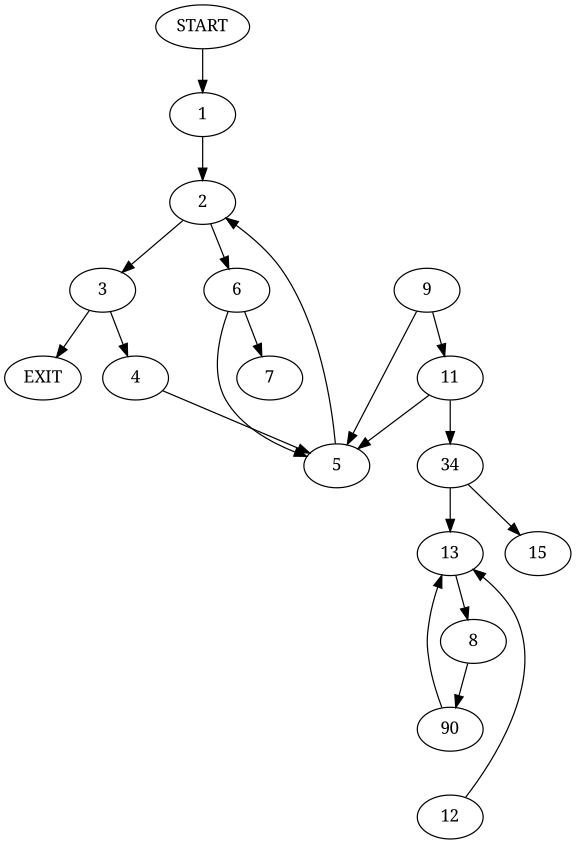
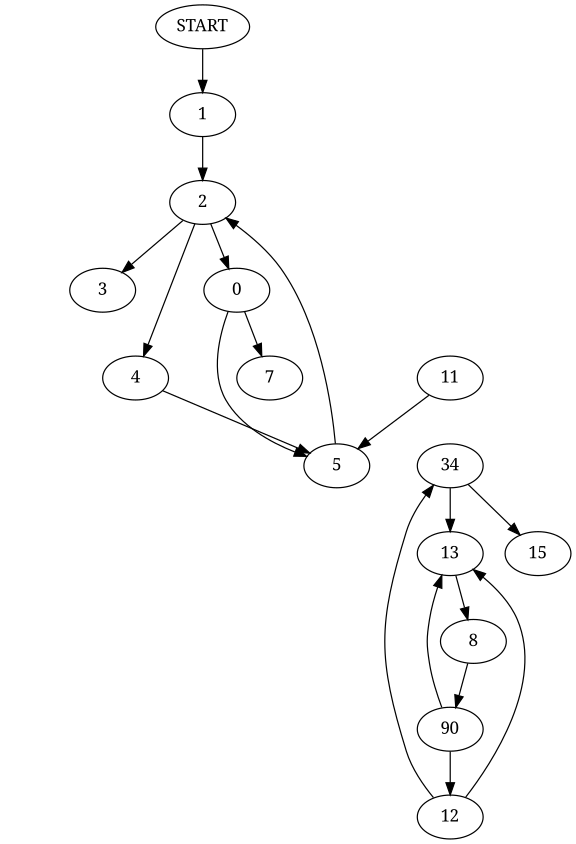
node "6": label "6" -> "0"
node "9": removed
edge "3" -> "4": now "2" -> "4"
node "EXIT": removed
edge "11" -> "34": now "12" -> "34"
edge "90" -> "12": added
